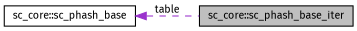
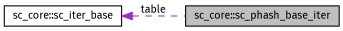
node "sc_core::sc_phash_base": label "sc_core::sc_phash_base" -> "sc_core::sc_iter_base"
